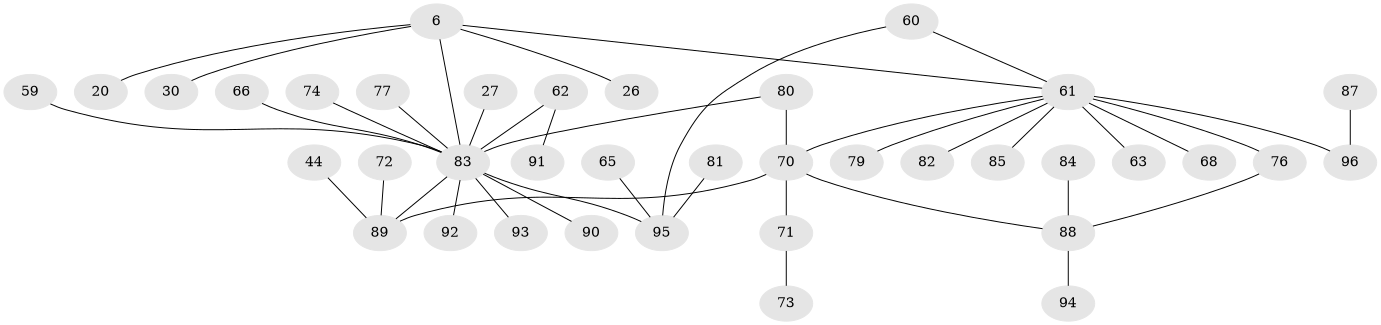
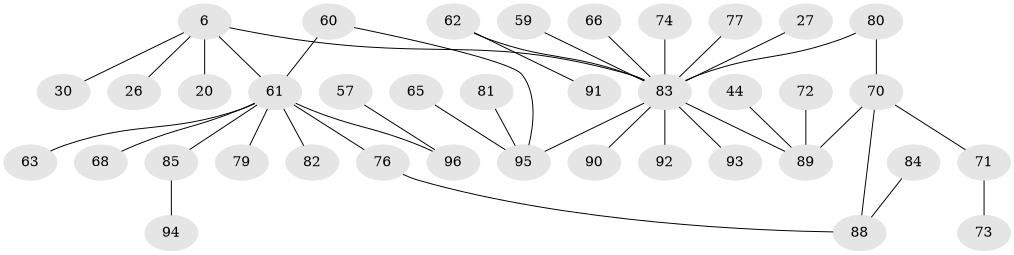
node "87": label "87" -> "57"
edge "61" -- "70": removed
edge "88" -- "94": now "85" -- "94"
